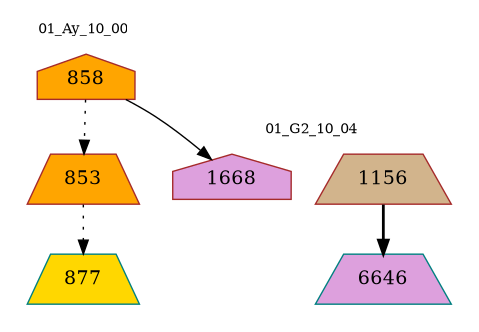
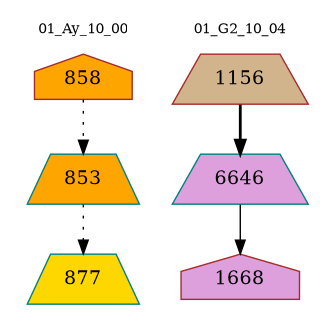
edge "858" -> "1668": now "6646" -> "1668"
node "853": color brown -> teal
